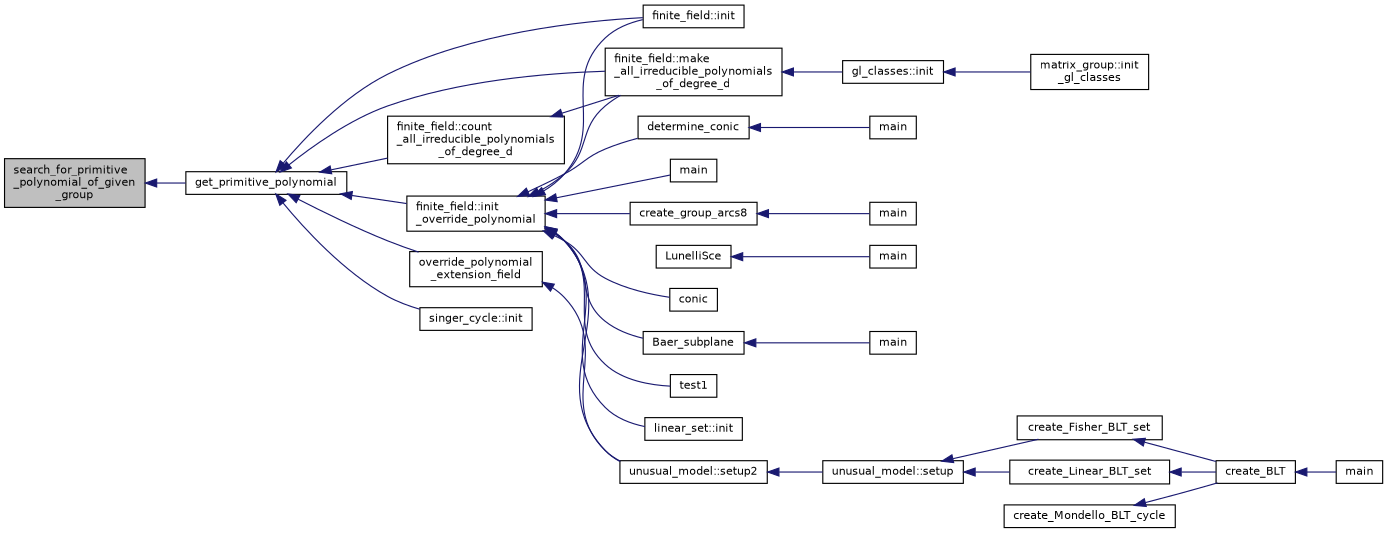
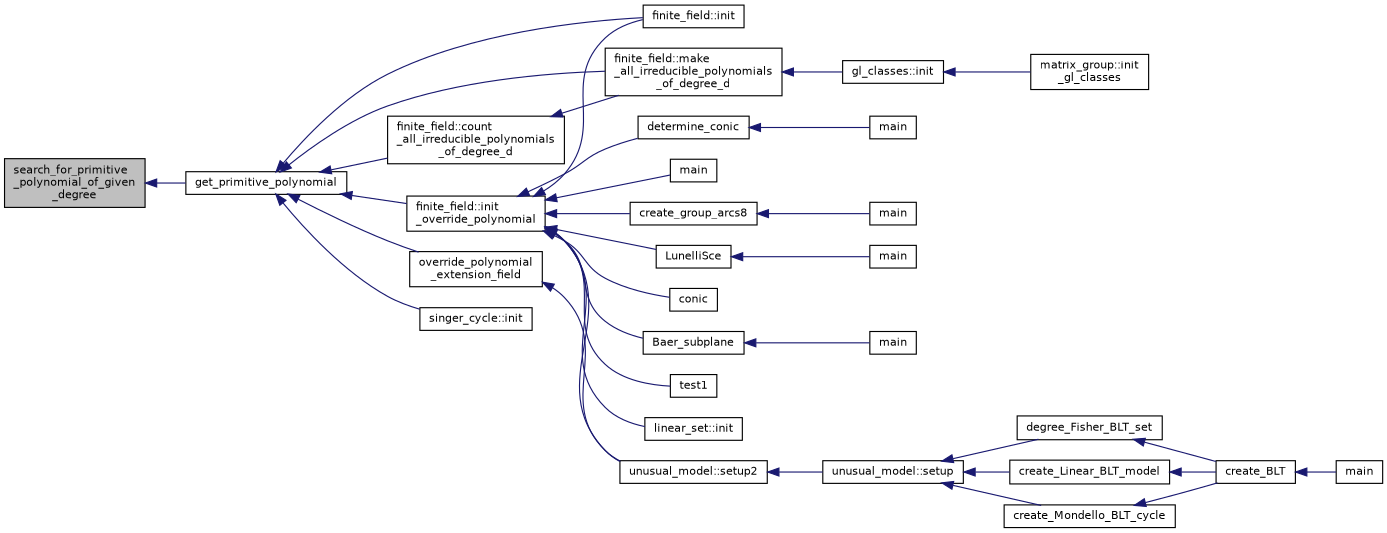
edge "finite_field::make _all_irreducible_polynomials _of_degree_d" -> "finite_field::init _override_polynomial": now "LunelliSce" -> "finite_field::init _override_polynomial"
node "search_for_primitive _polynomial_of_given _group": label "search_for_primitive _polynomial_of_given _group" -> "search_for_primitive _polynomial_of_given _degree"
node "create_Fisher_BLT_set": label "create_Fisher_BLT_set" -> "degree_Fisher_BLT_set"
node "create_Linear_BLT_set": label "create_Linear_BLT_set" -> "create_Linear_BLT_model"
edge "create_Mondello_BLT_cycle" -> "unusual_model::setup": added
